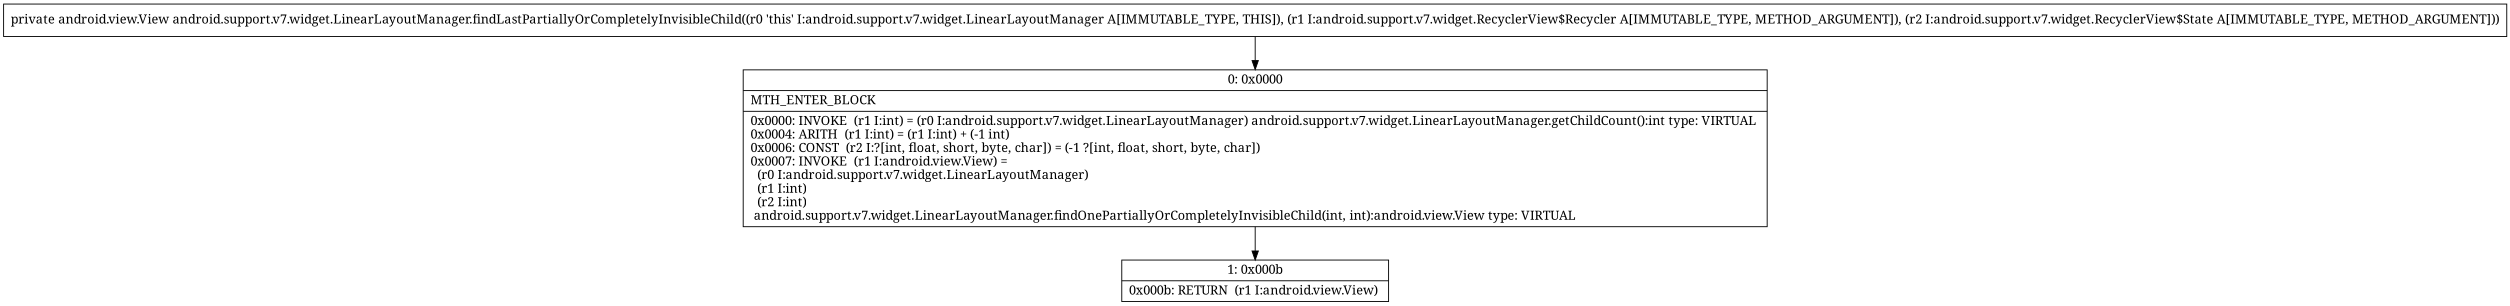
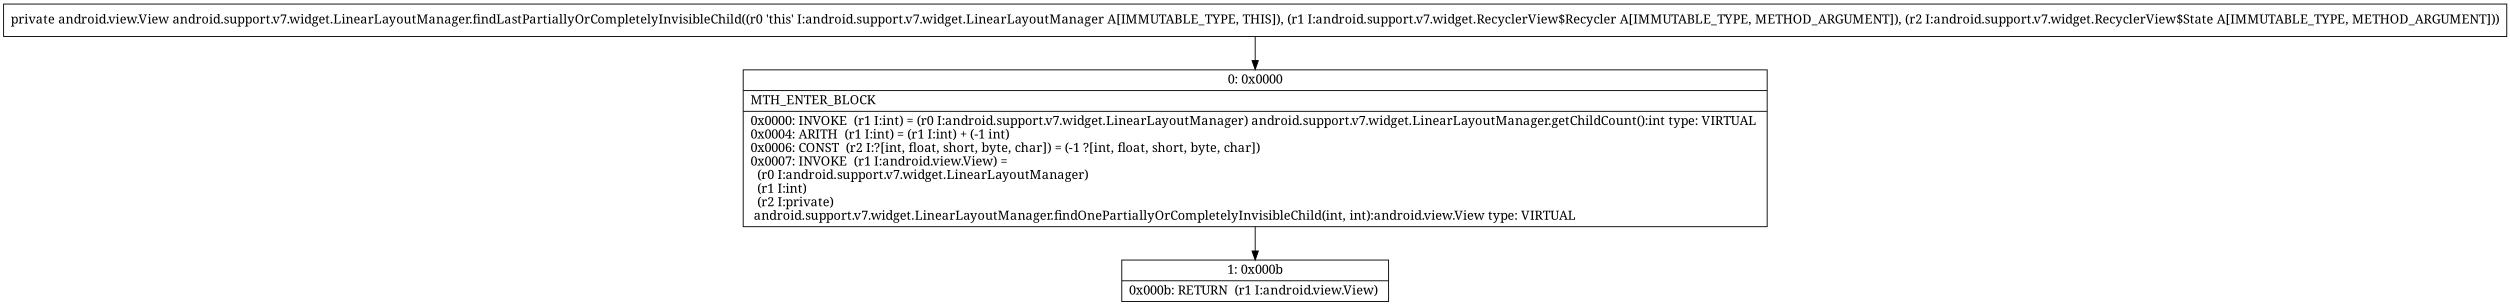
node "0: 0x0000": text "(r2 I:int)" -> "(r2 I:private)"
